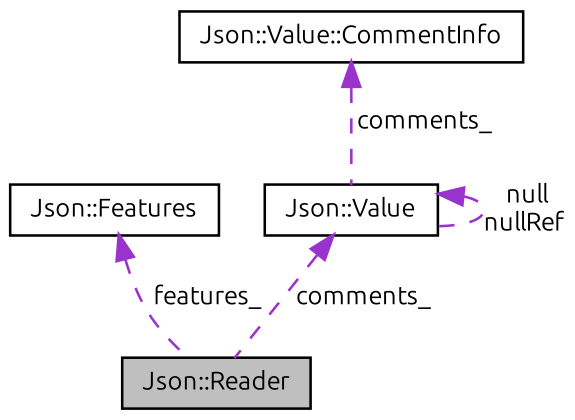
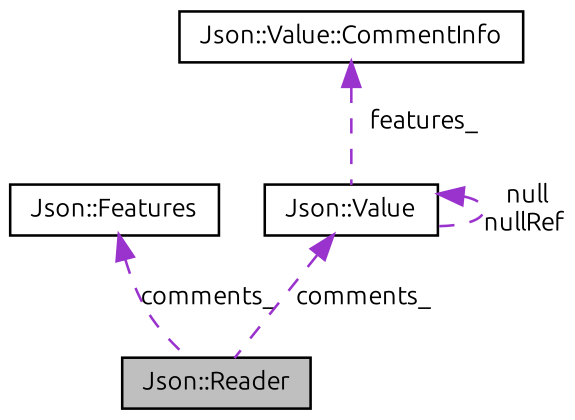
edge "Json::Value" -> "Json::Value::CommentInfo": label " comments_" -> " features_"
edge "Json::Reader" -> "Json::Features": label " features_" -> " comments_"
